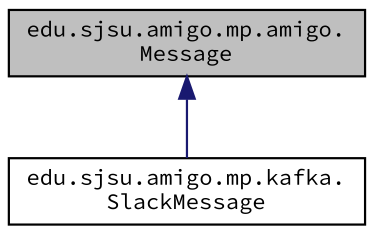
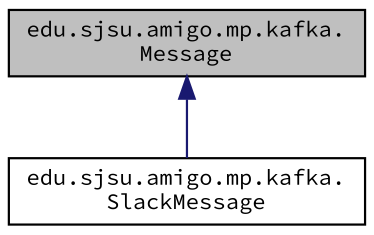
node "edu.sjsu.amigo.mp.amigo. Message": label "edu.sjsu.amigo.mp.amigo. Message" -> "edu.sjsu.amigo.mp.kafka. Message"
